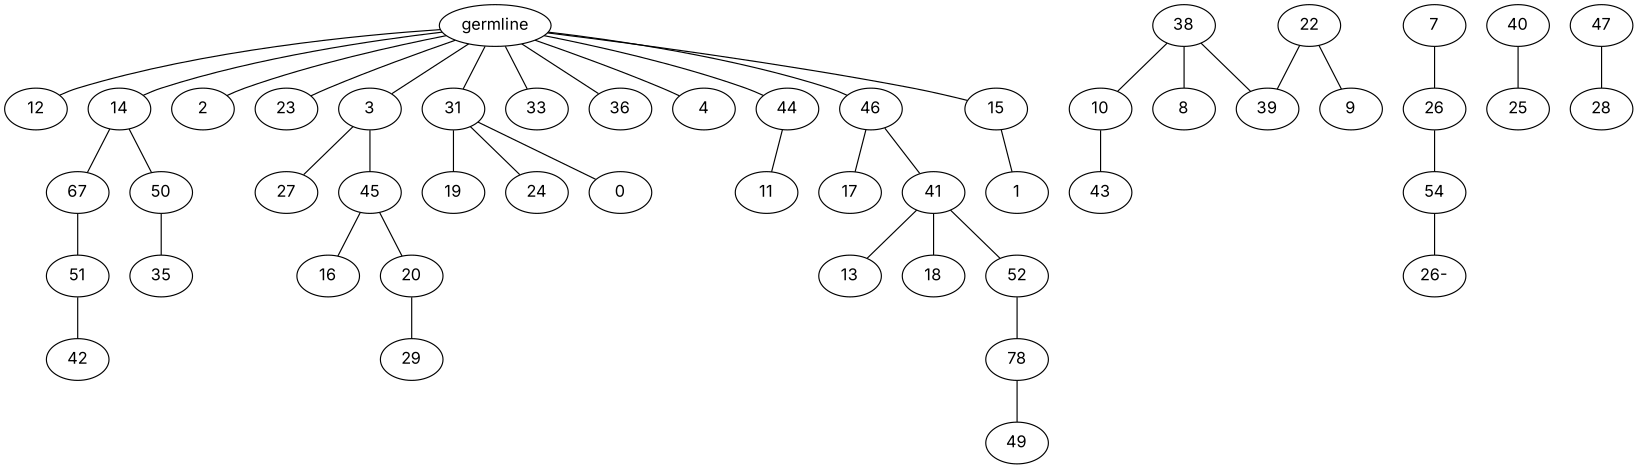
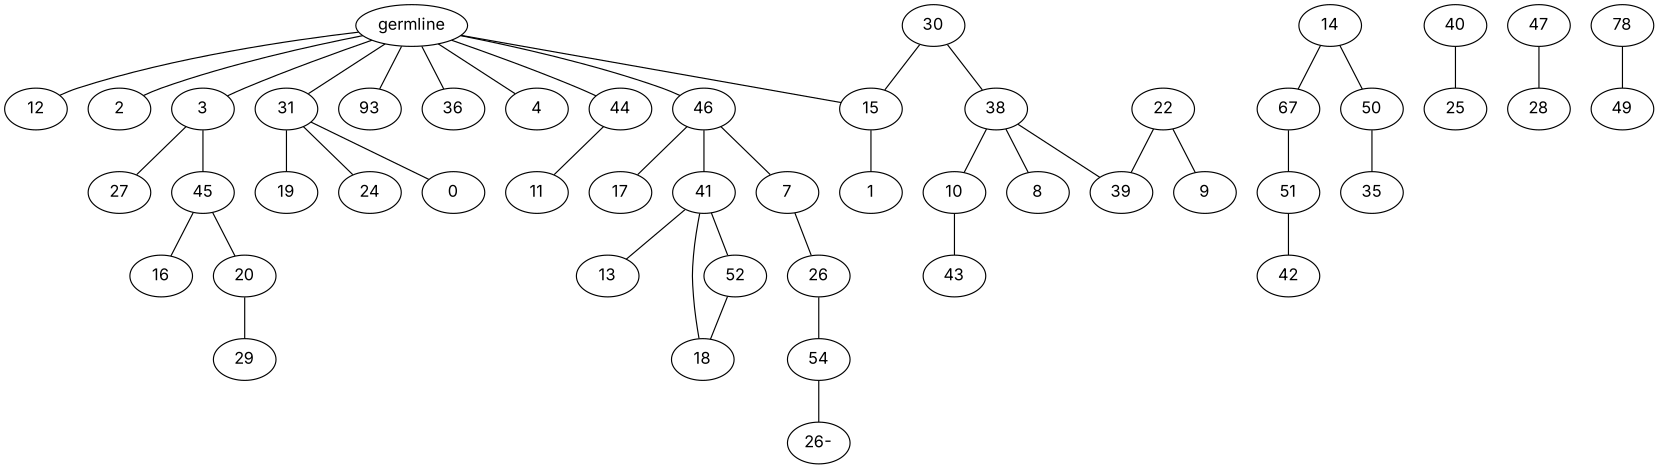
node "30": added
edge "germline" -- "14": removed
node "23": removed
node "33": label "33" -> "93"
edge "46" -- "7": added
edge "52" -- "78": now "52" -- "18"
